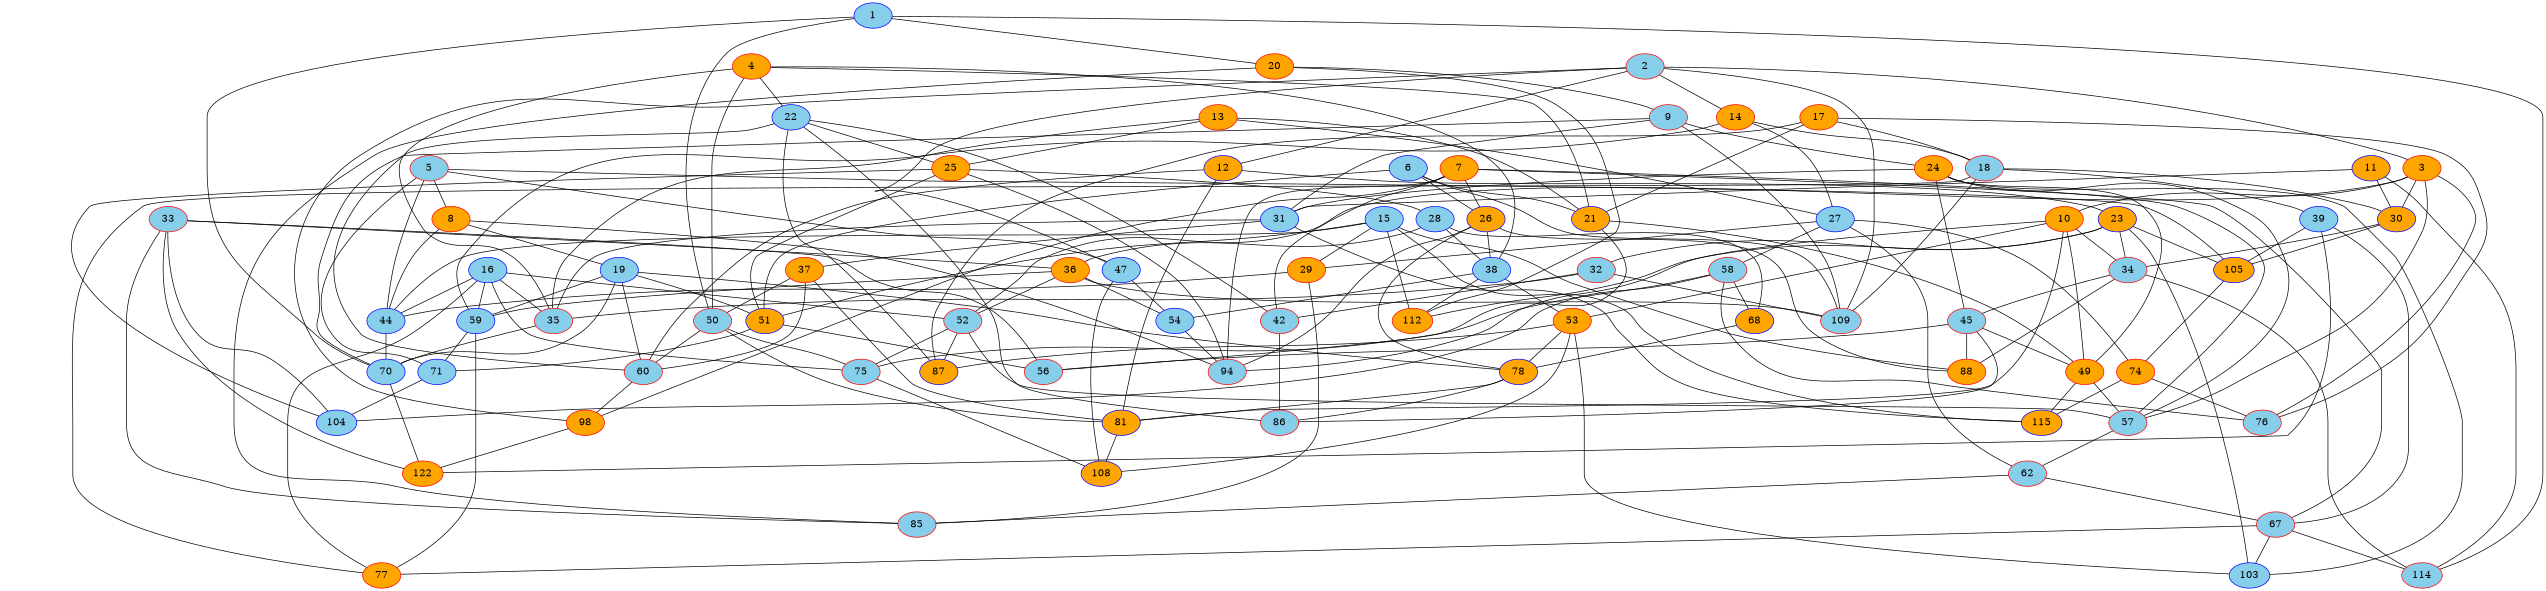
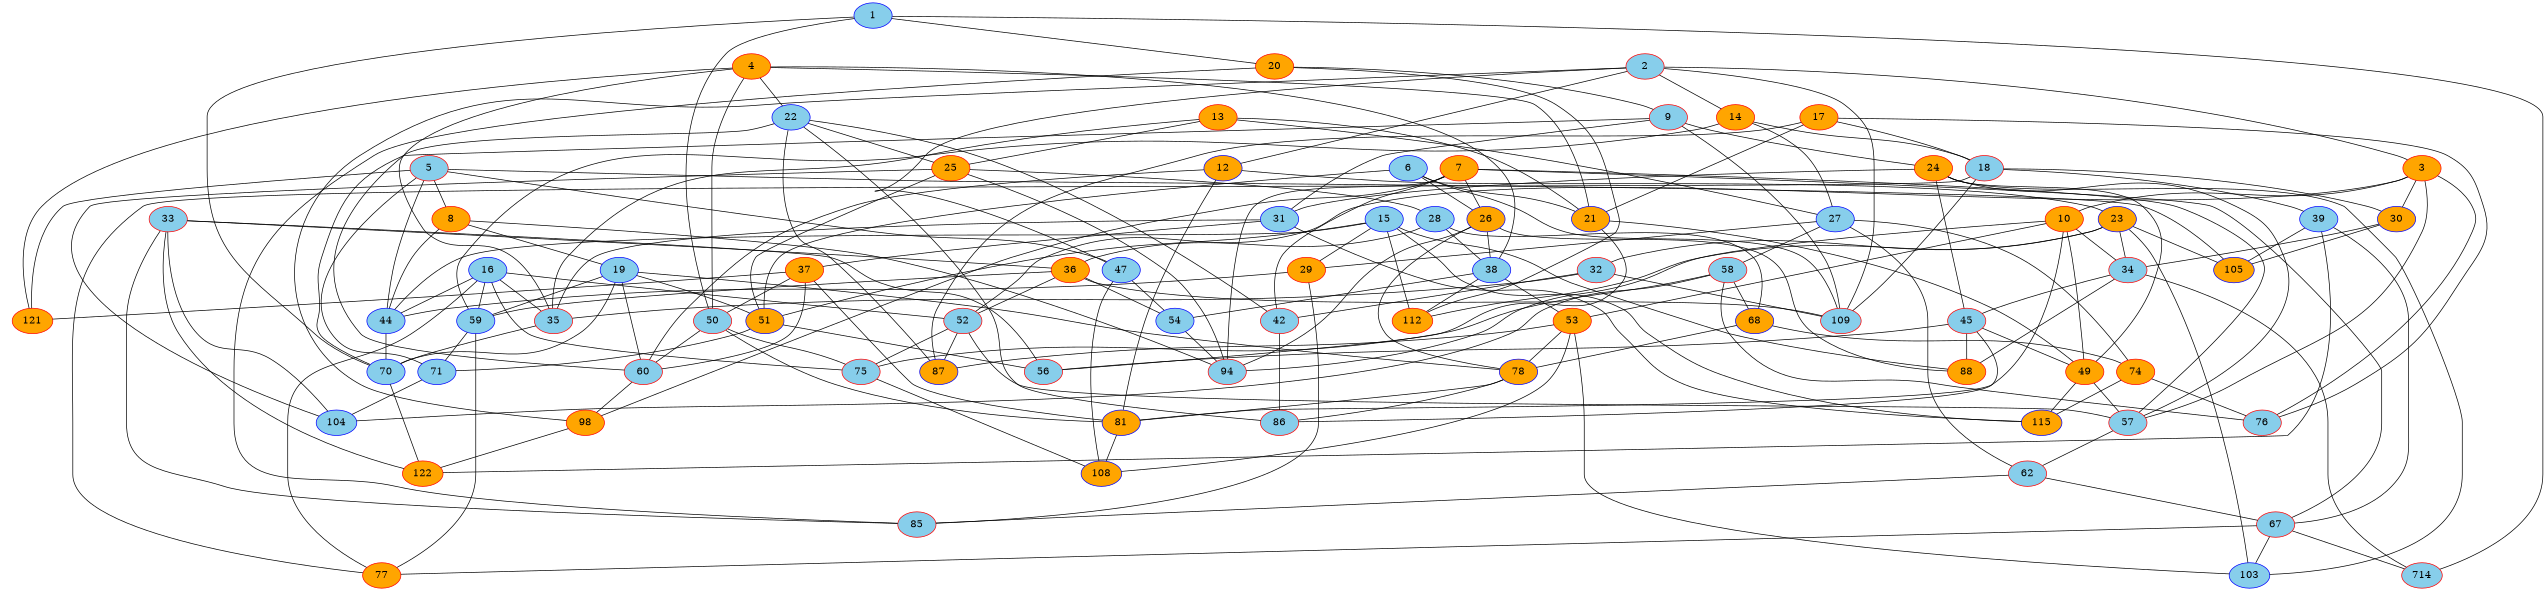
node "11": removed
edge "105" -- "74": now "68" -- "74"
node "121": added
node "114": label "114" -> "714"
